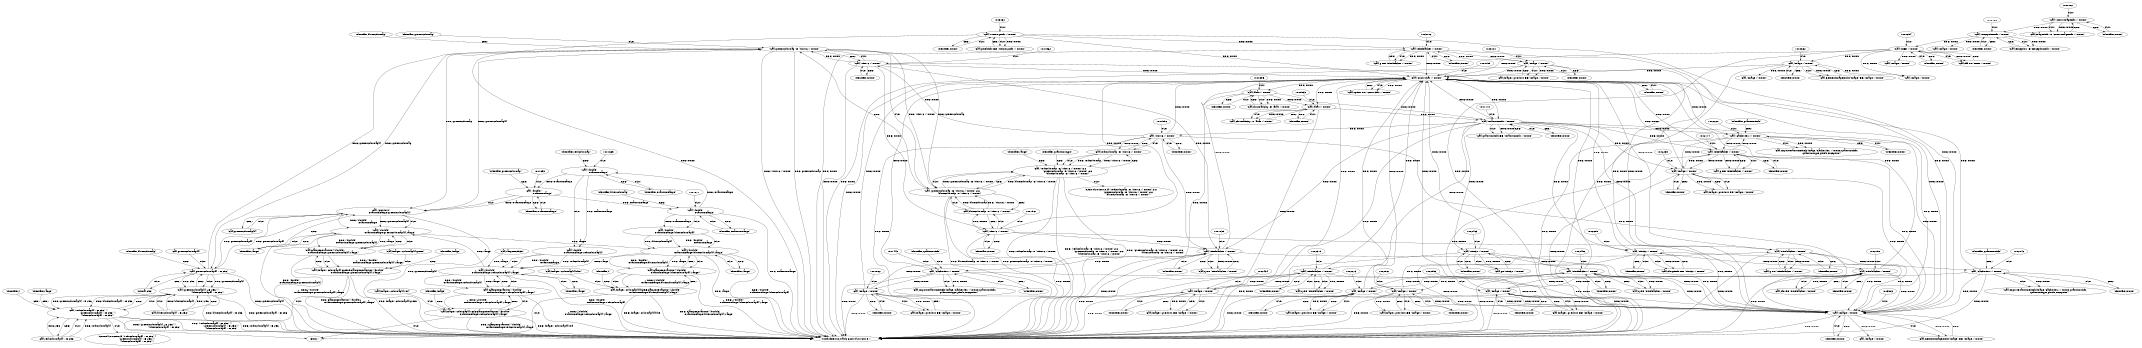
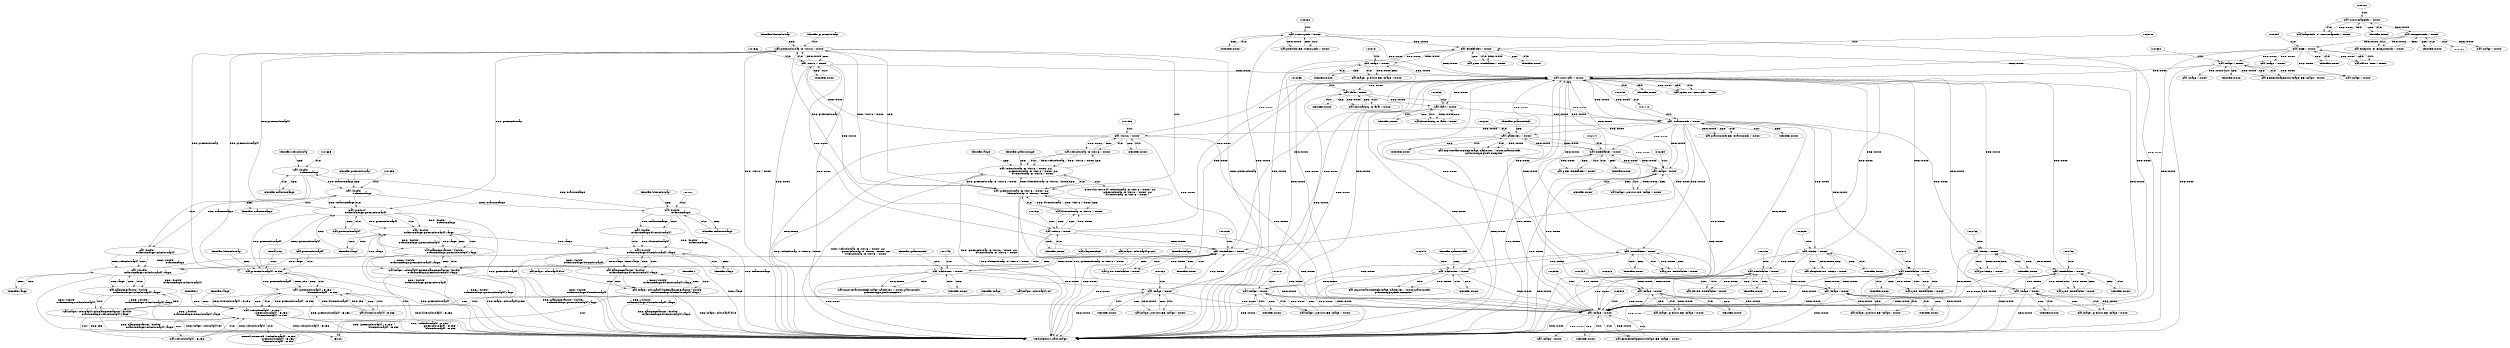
edge "1000188" -> "(Call,(ExceptionInfo *) NULL)": reversed
edge "1000755" -> "(Call,(const char *) NULL)": now "1000755" -> "1001140"
edge "(Call,green_colormap[i] >= 256)" -> "(Literal,256)": removed, label "CFG:"
node "(MethodReturn,static ControlStructure *)": label "(MethodReturn,static ControlStructure *)" -> "(MethodReturn,static Image *)"
